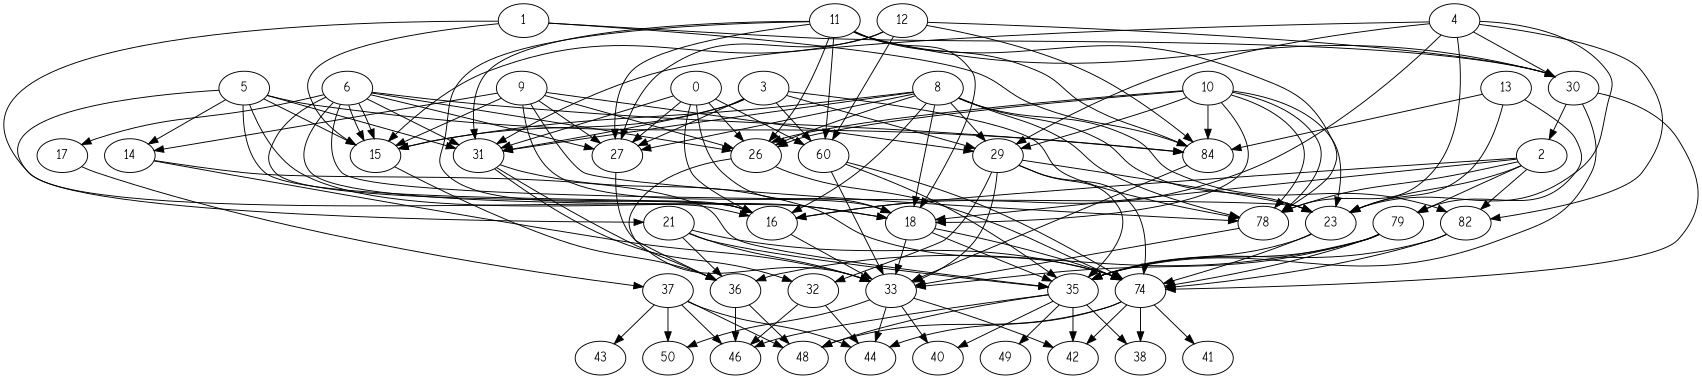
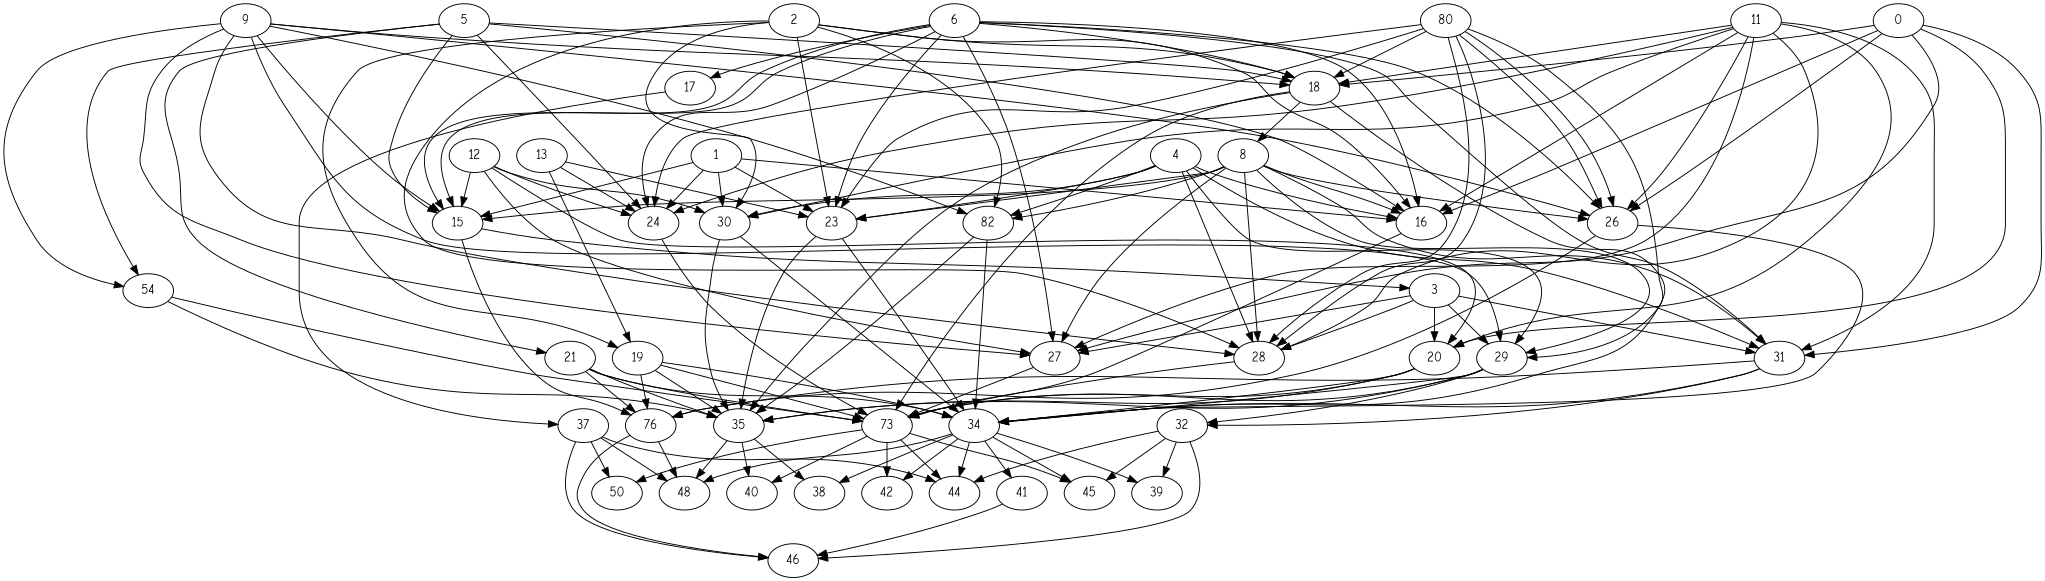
node "10": label "10" -> "80"
edge "9" -> "82": added
edge "30" -> "2": reversed
edge "5" -> "31": removed
edge "3" -> "15": reversed
edge "8" -> "18": reversed
node "14": label "14" -> "54"
node "60": label "60" -> "20"
node "84": label "84" -> "24"
edge "29" -> "23": now "1" -> "23"
node "78": label "78" -> "28"
node "79": label "79" -> "19"
node "36": label "36" -> "76"
node "33": label "33" -> "73"
node "74": label "74" -> "34"
edge "35" -> "46": now "41" -> "46"
edge "35" -> "42": removed
node "43": removed
node "49": removed
node "45": added
node "39": added
